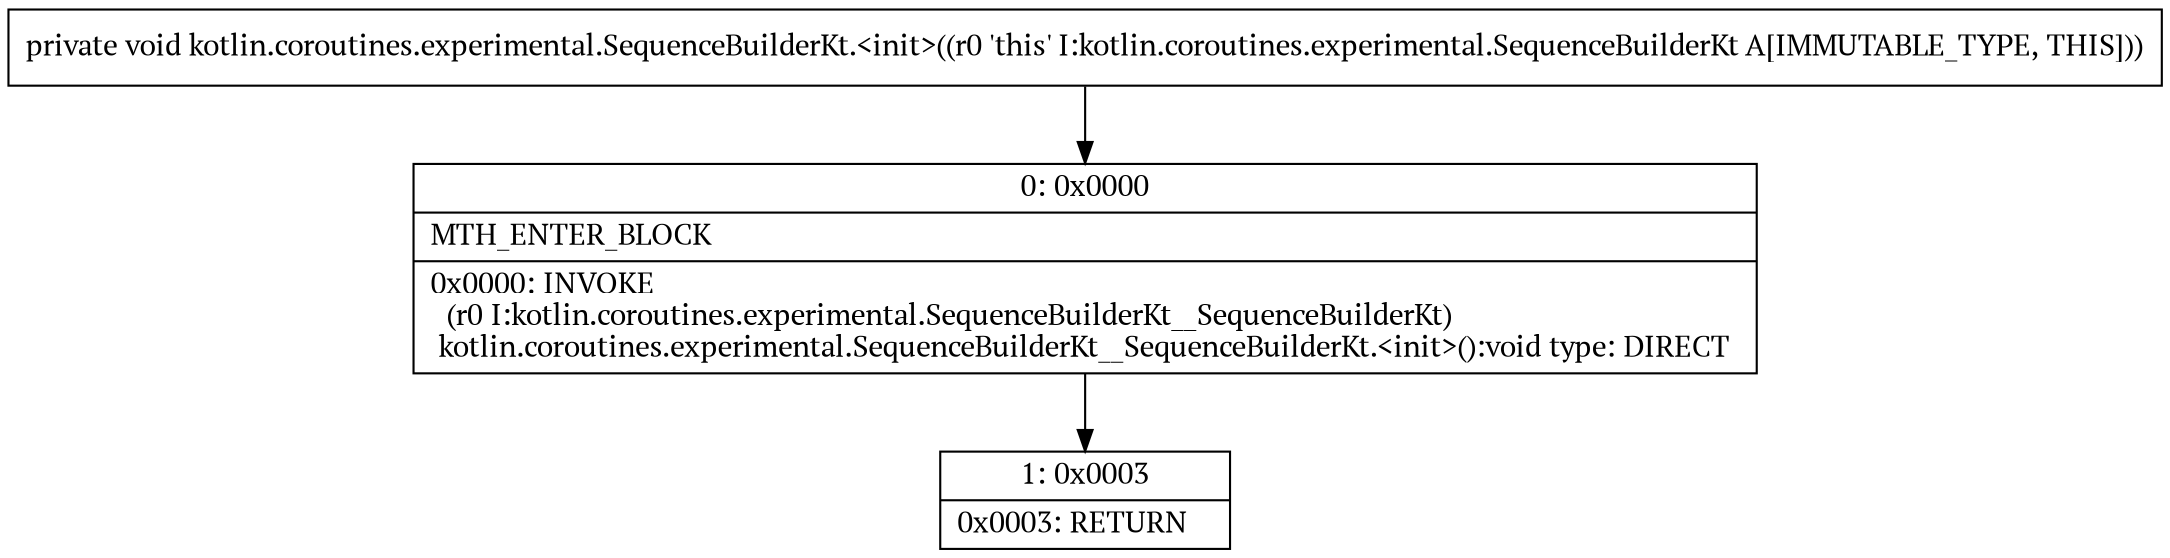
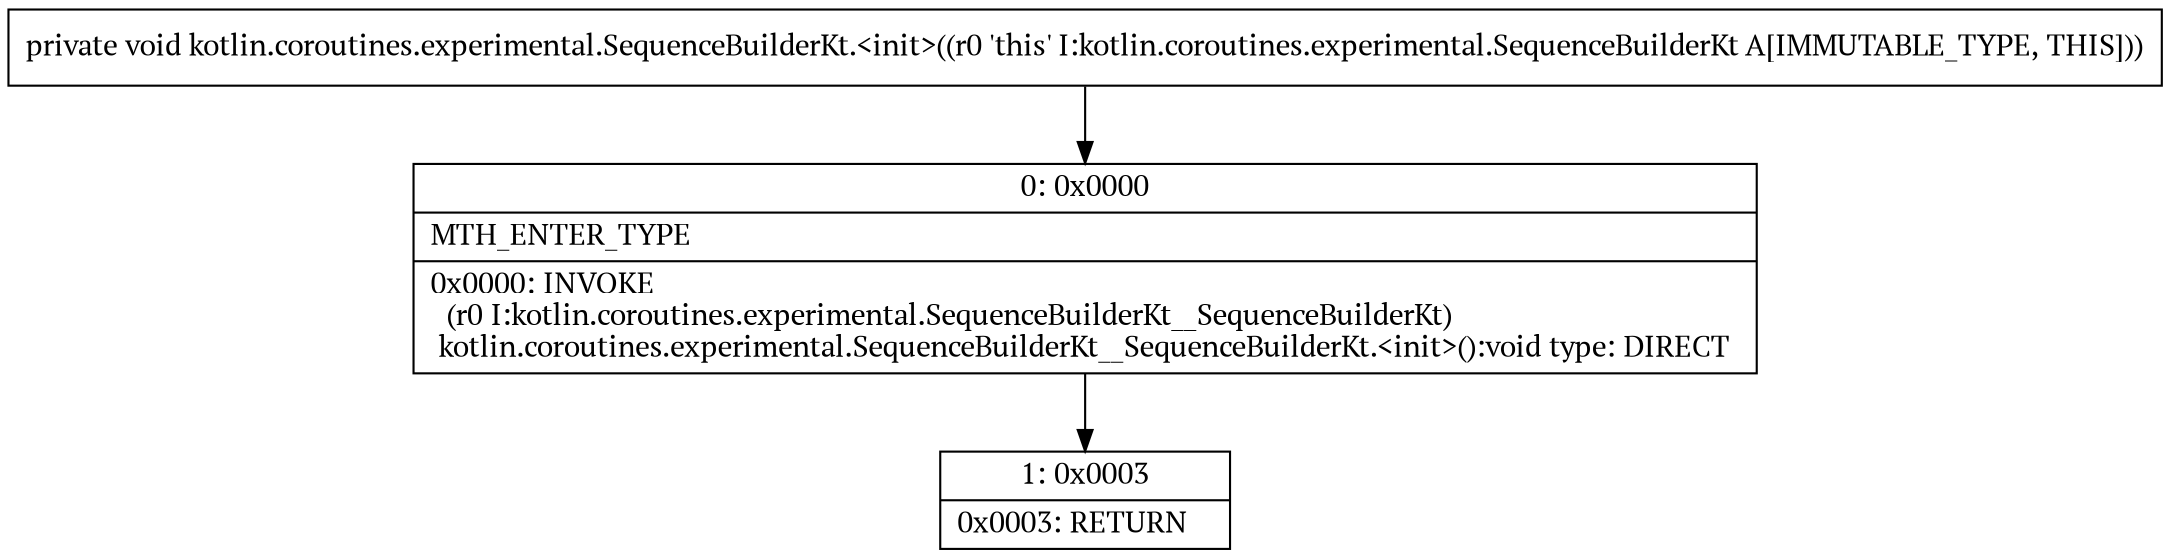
node "0: 0x0000": text "MTH_ENTER_BLOCK" -> "MTH_ENTER_TYPE"
